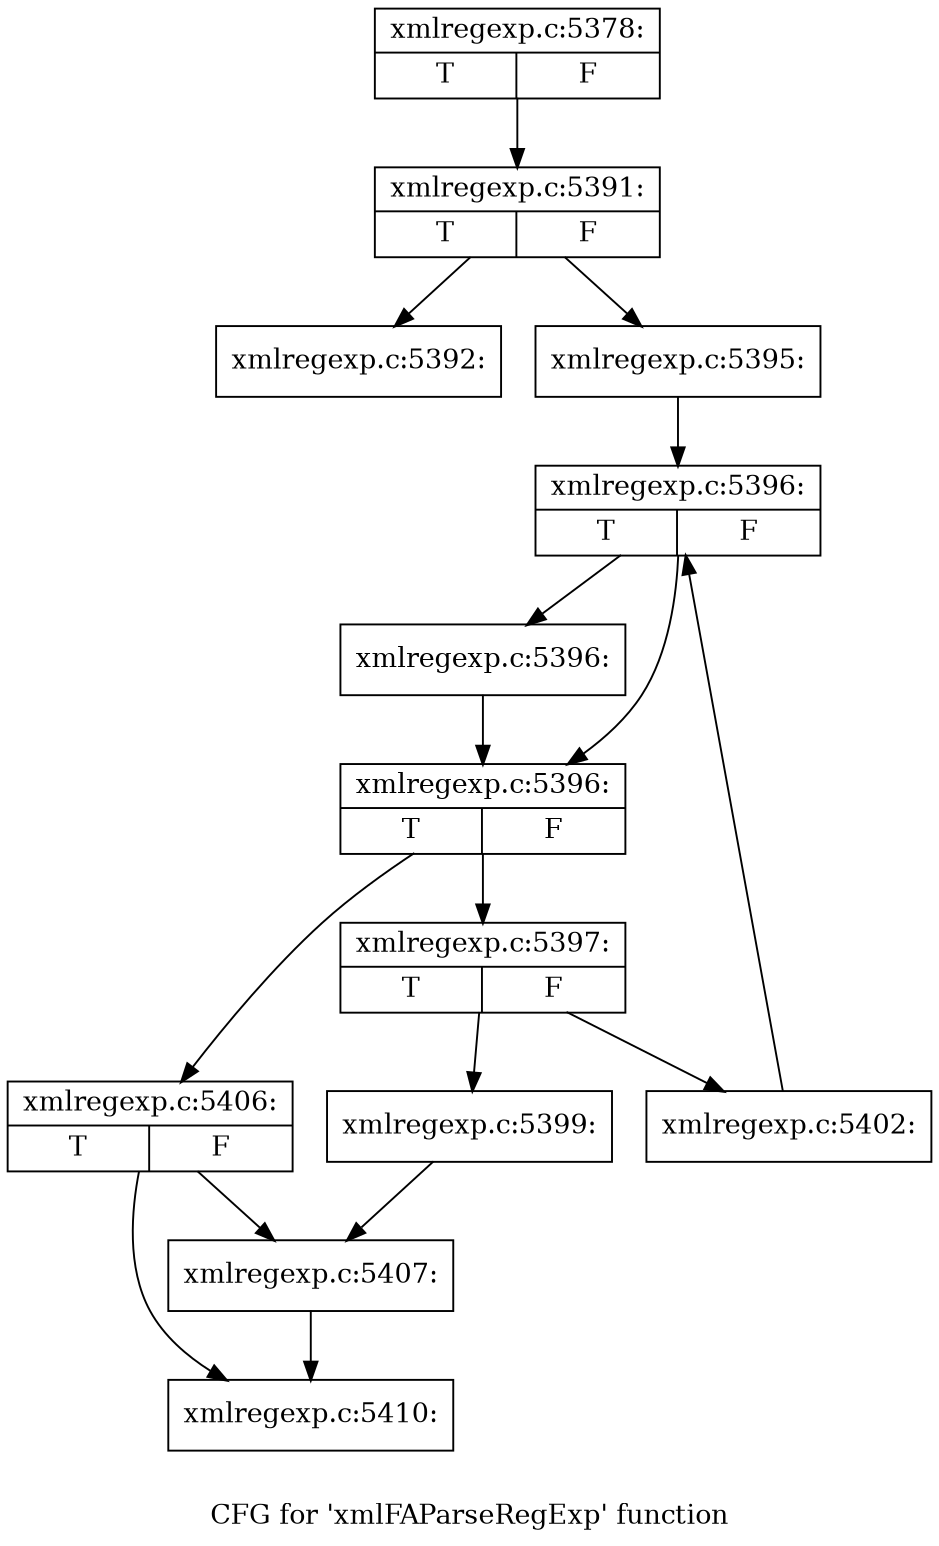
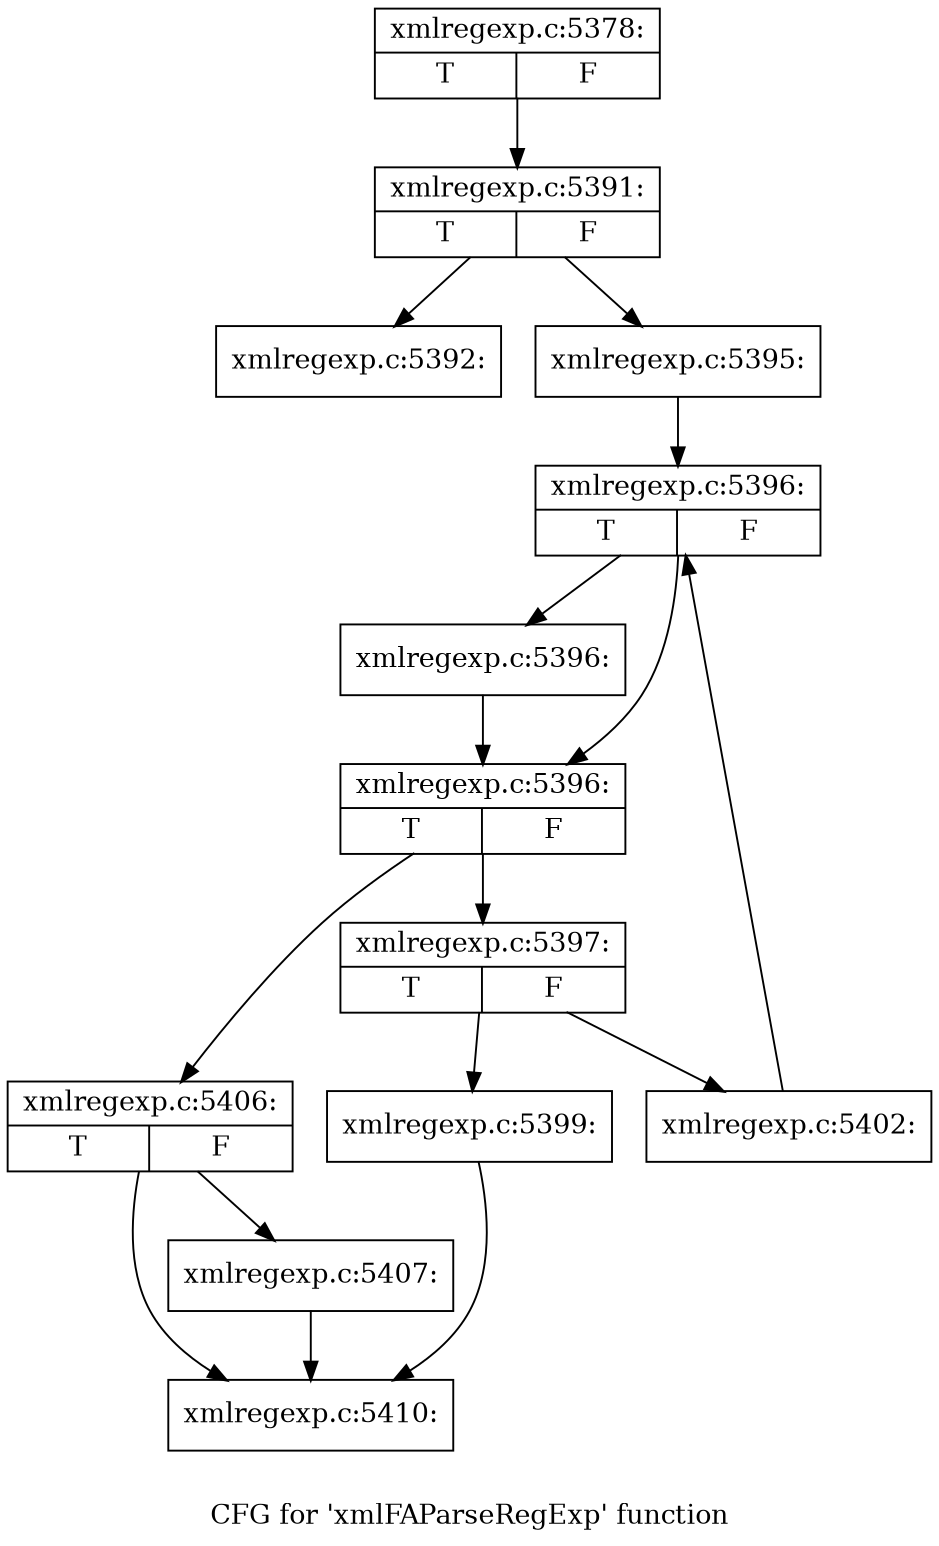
edge "xmlregexp.c:5399:" -> "xmlregexp.c:5407:": now "xmlregexp.c:5399:" -> "xmlregexp.c:5410:"
